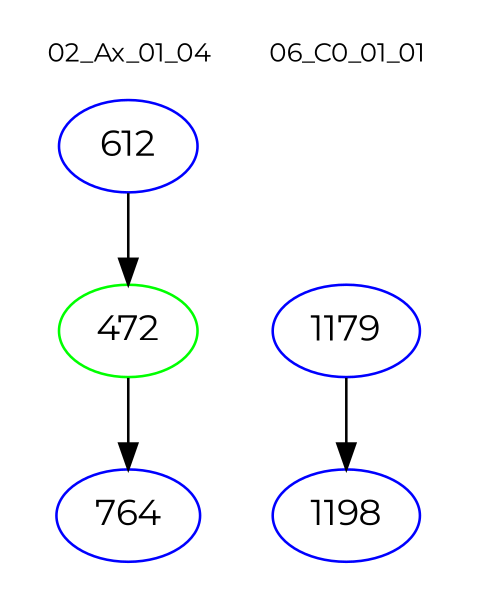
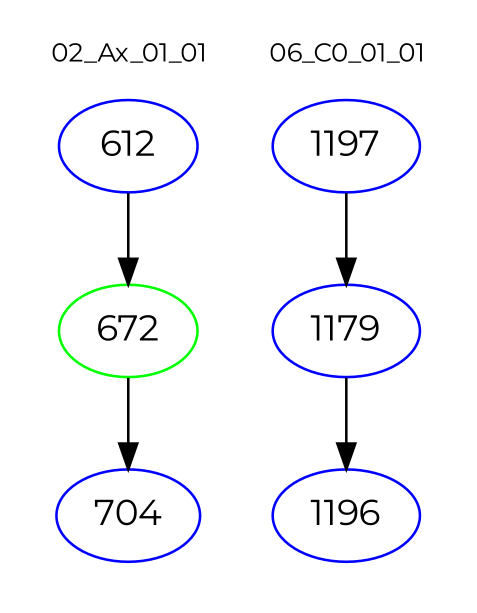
cluster "02_Ax_01_04": label "02_Ax_01_04" -> "02_Ax_01_01"
node "1197": added
node "472": label "472" -> "672"
node "764": label "764" -> "704"
node "1198": label "1198" -> "1196"
